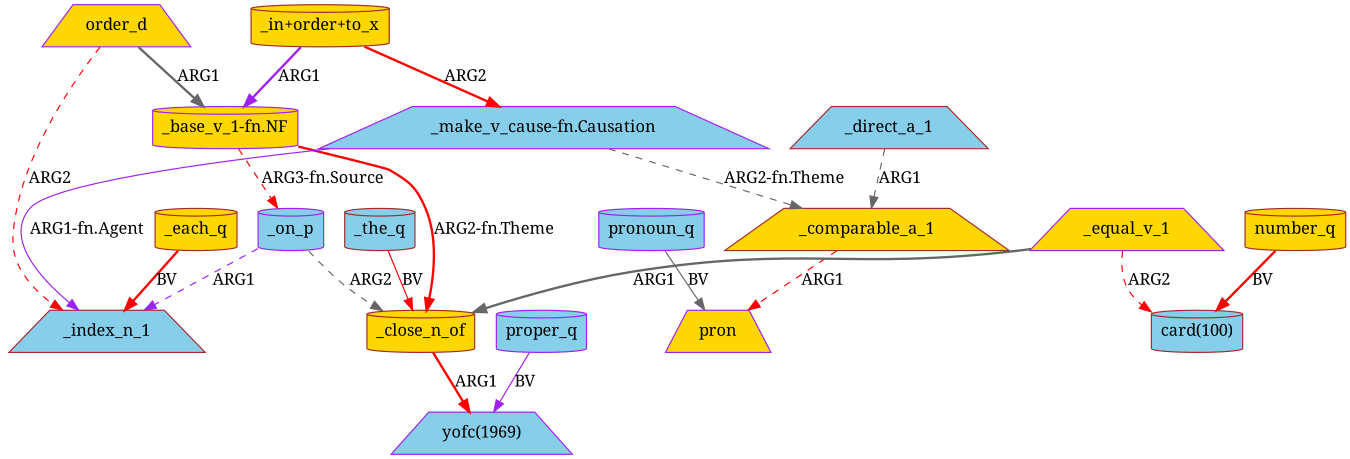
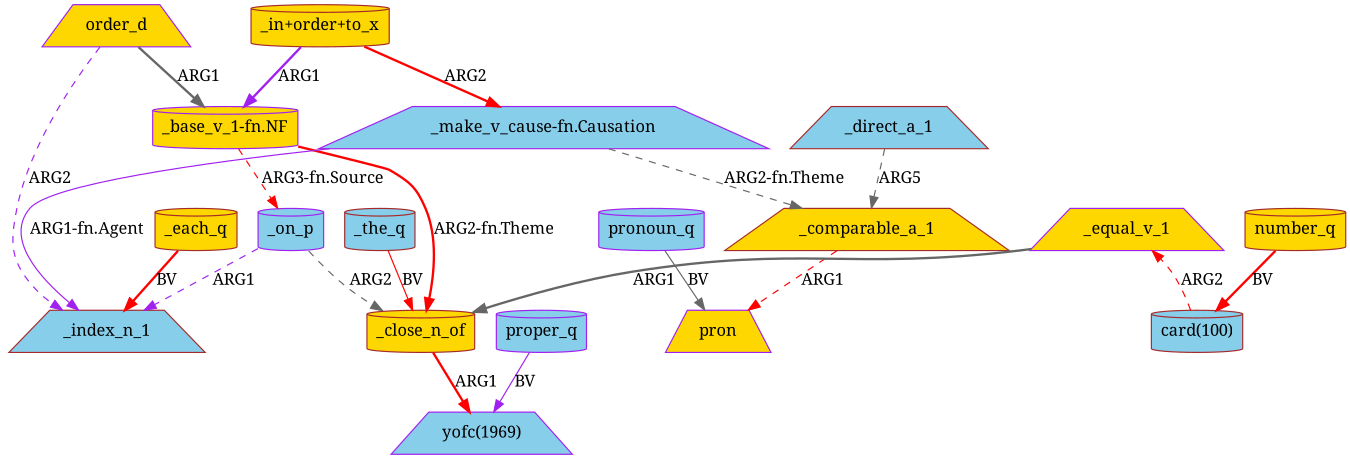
edge "order_d" -> "_index_n_1": color red -> purple
edge "_direct_a_1" -> "_comparable_a_1": label "ARG1" -> "ARG5"
edge "_equal_v_1" -> "card(100)": reversed
